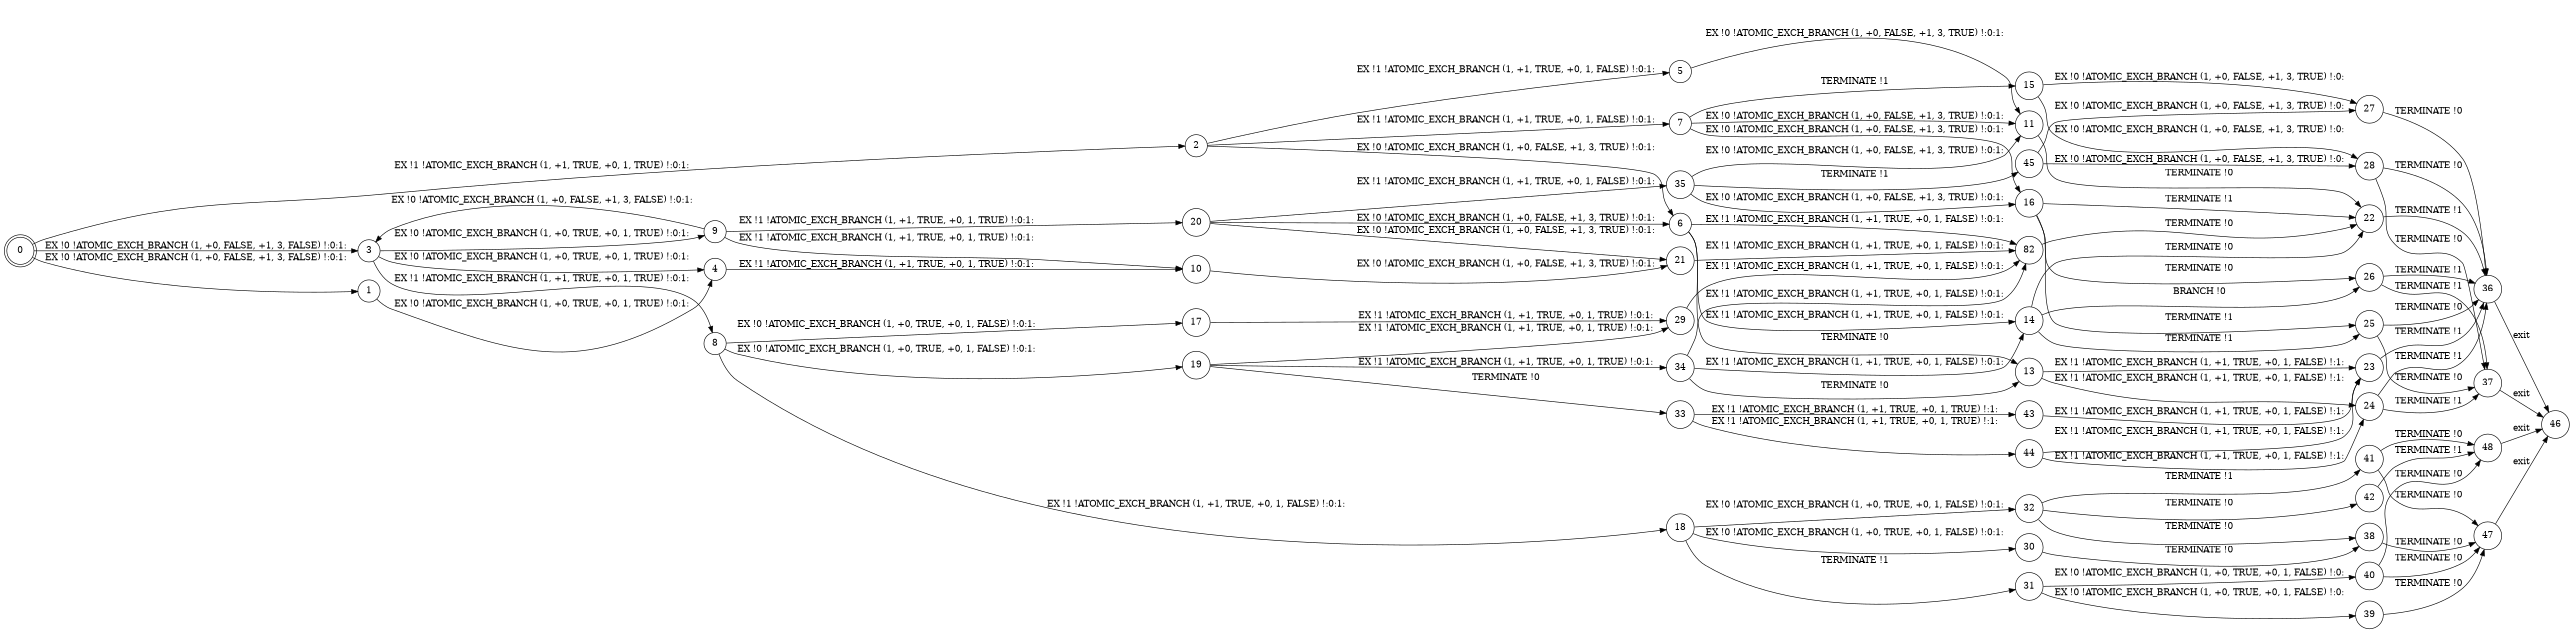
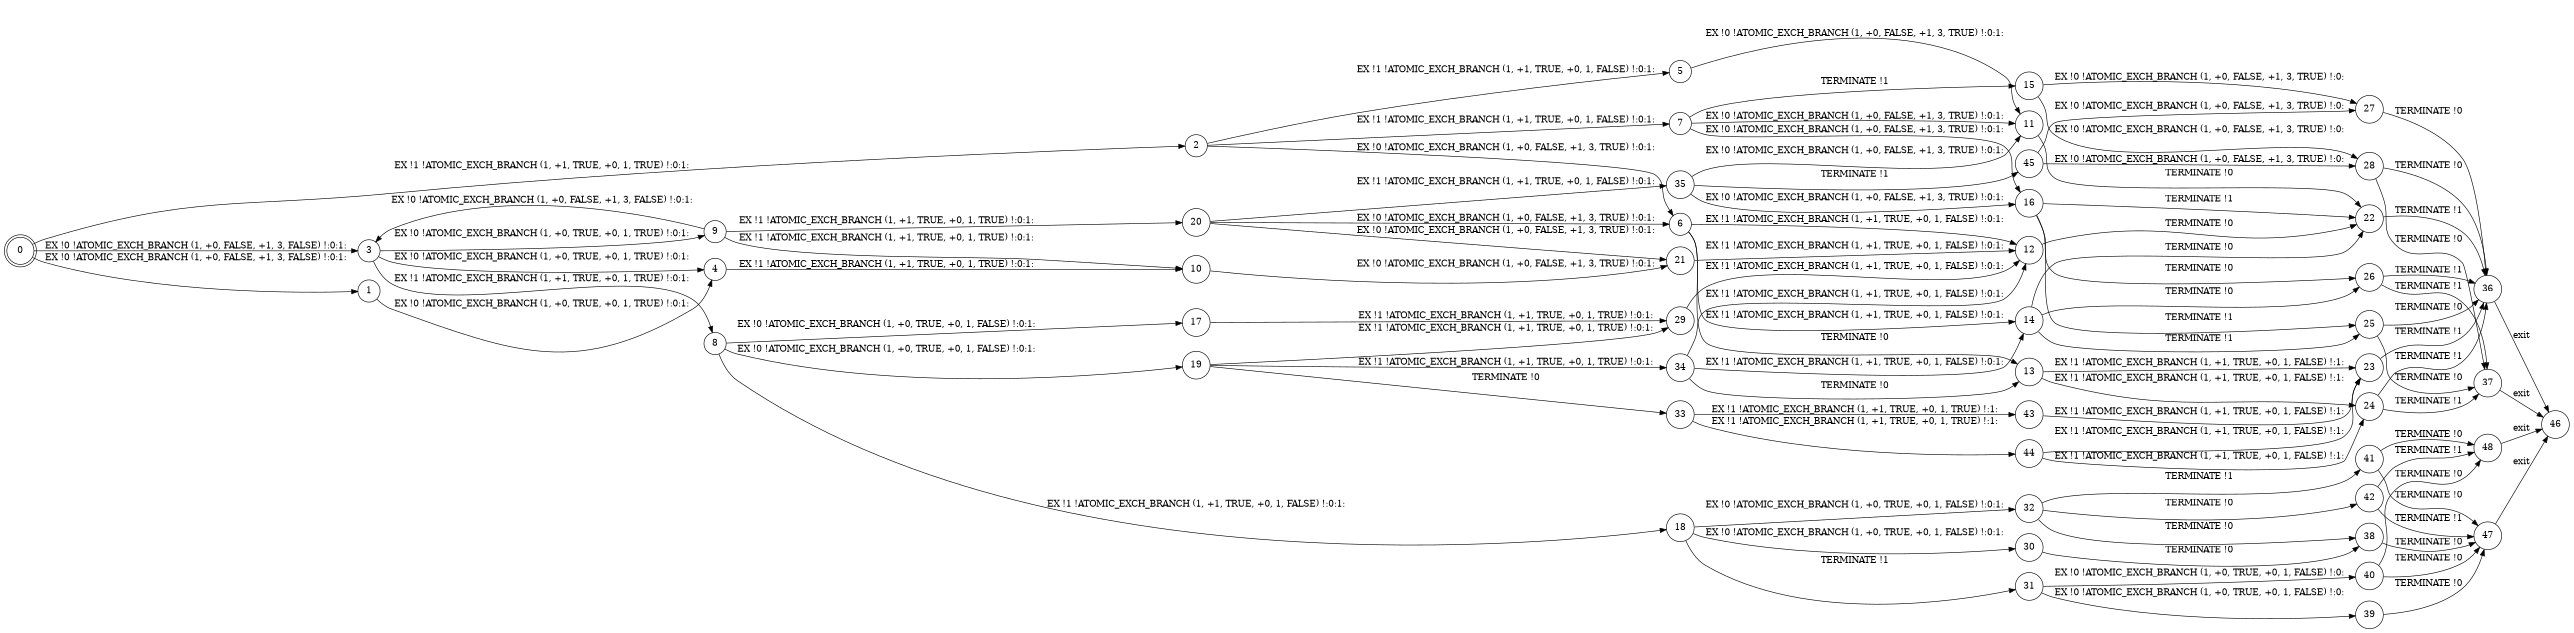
node "82": label "82" -> "12"
edge "14" -> "26": label "BRANCH !0" -> "TERMINATE !0"
edge "42" -> "47": added, label "TERMINATE !1"
